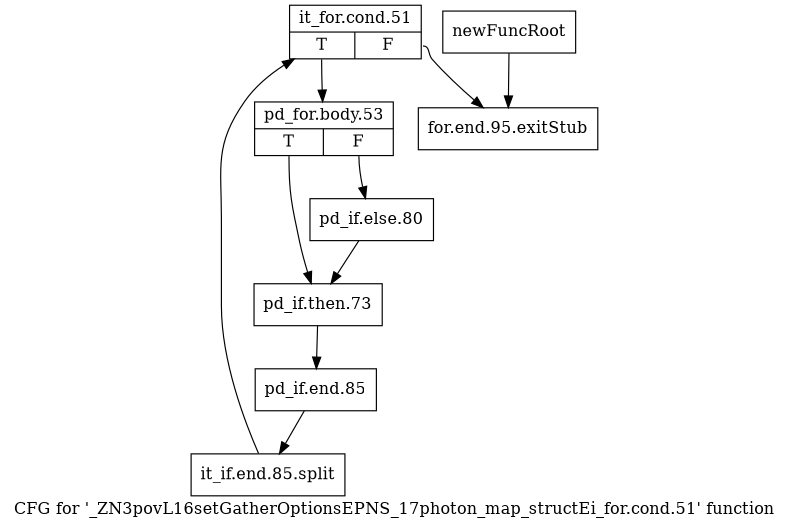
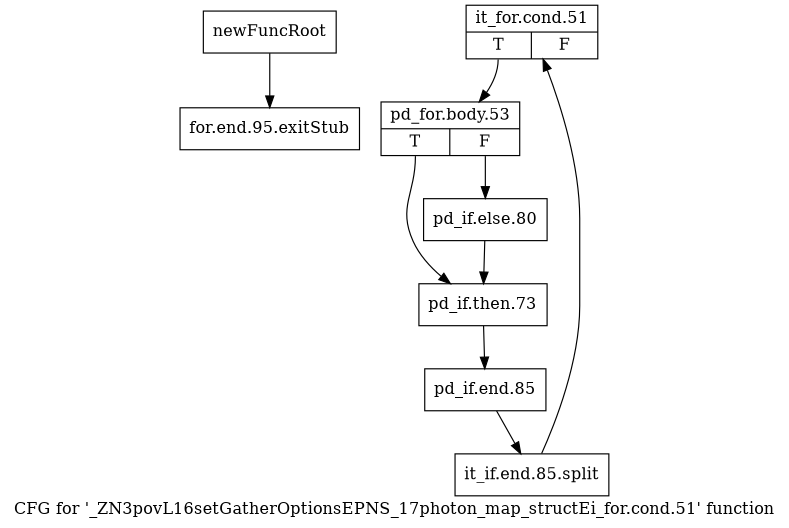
edge "it_for.cond.51" -> "for.end.95.exitStub": removed
